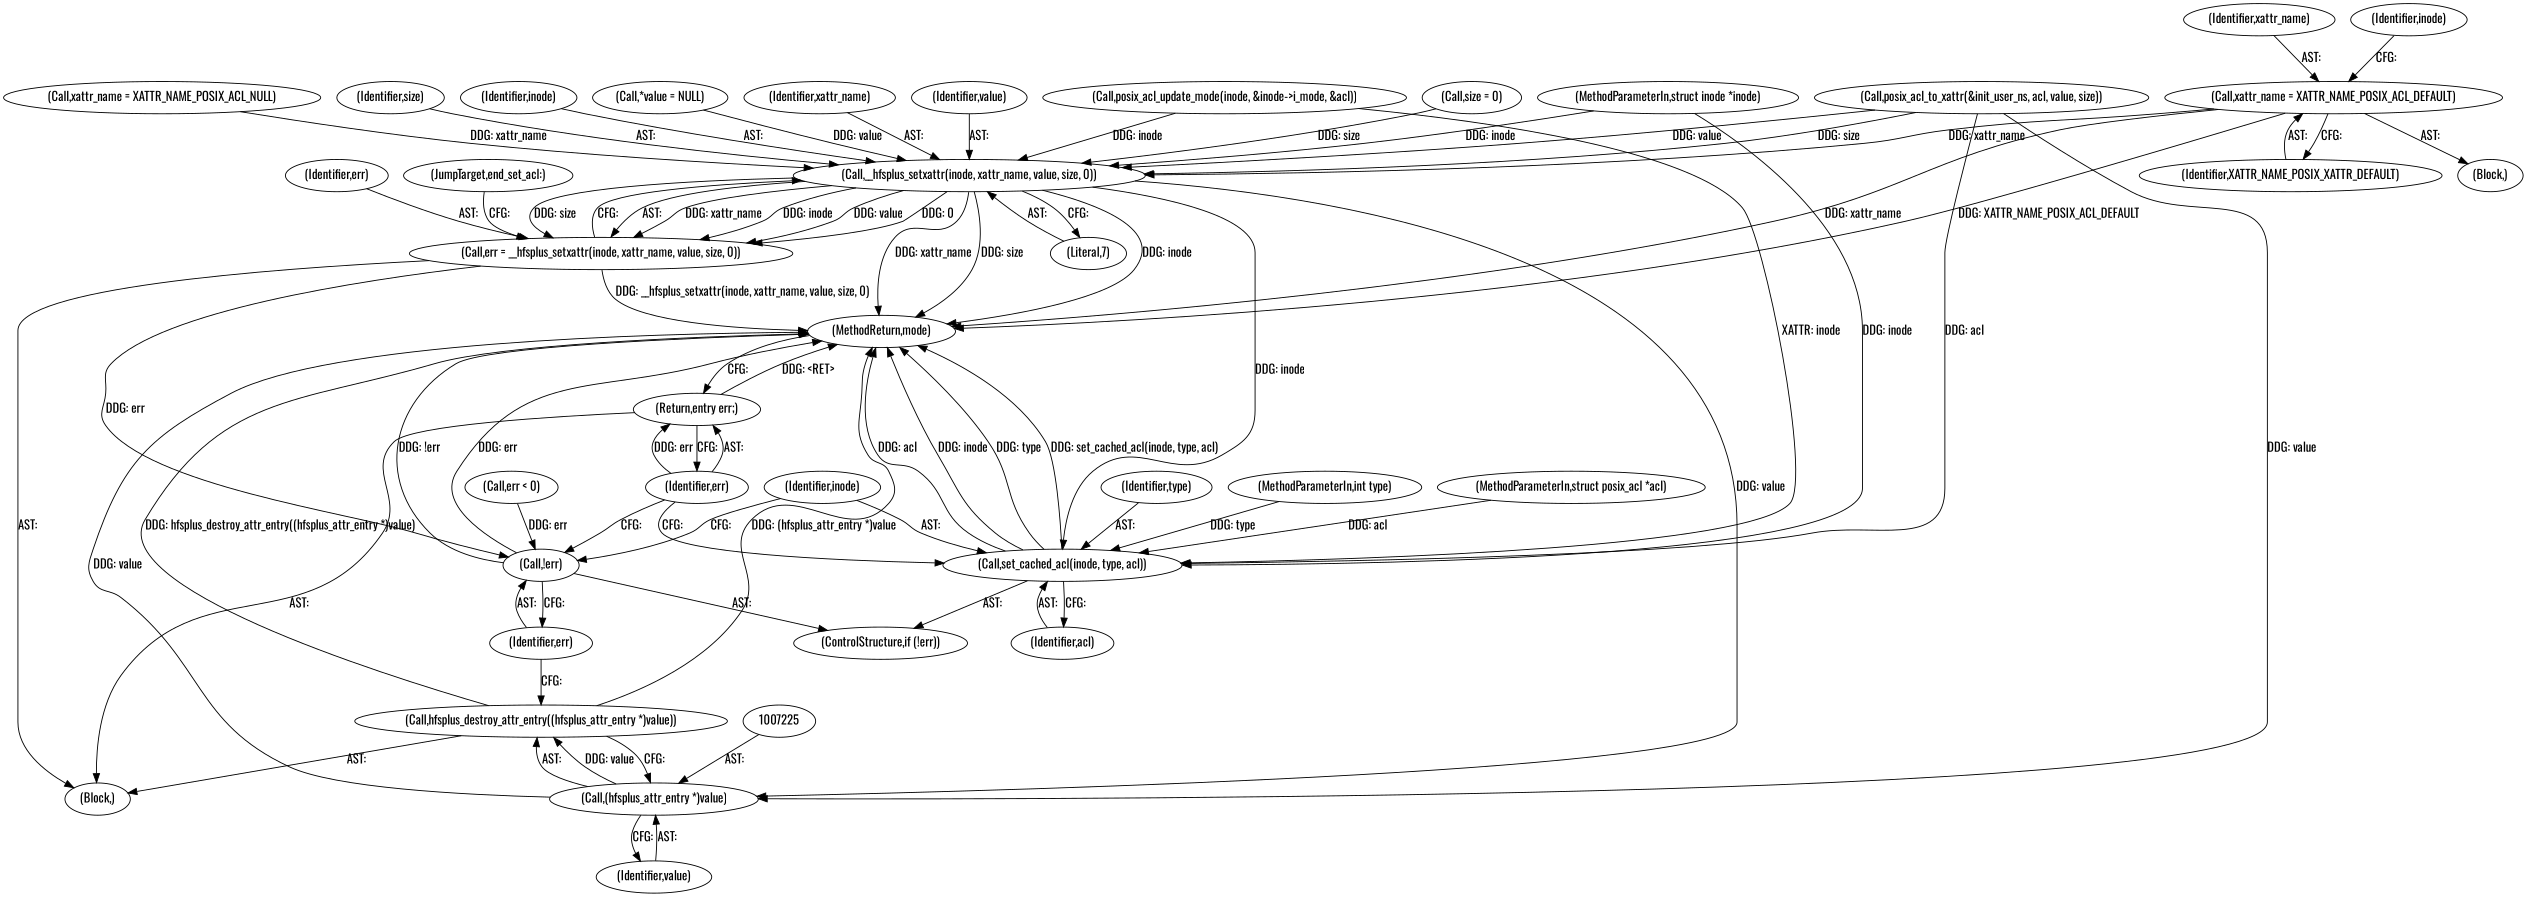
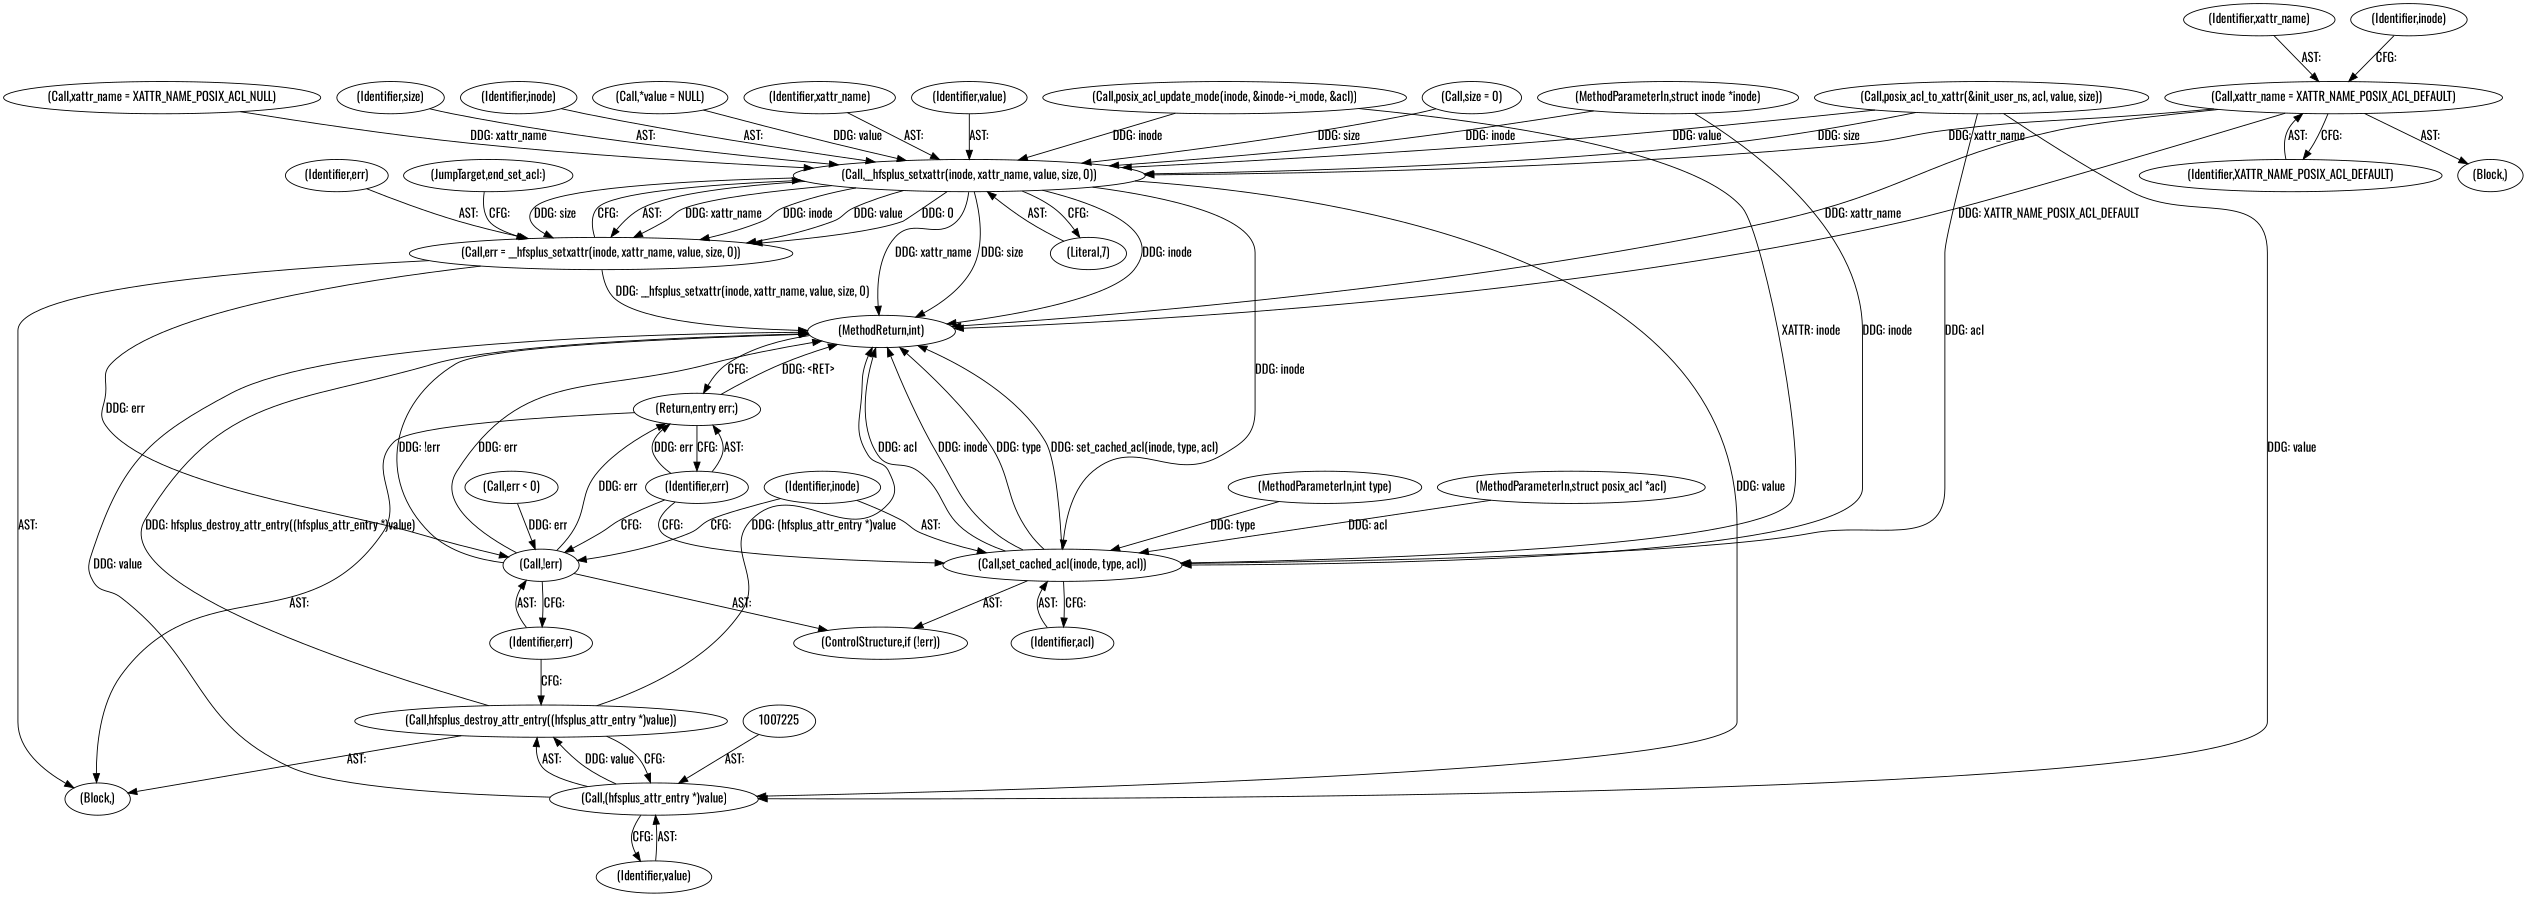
node "(Identifier,XATTR_NAME_POSIX_XATTR_DEFAULT)": label "(Identifier,XATTR_NAME_POSIX_XATTR_DEFAULT)" -> "(Identifier,XATTR_NAME_POSIX_ACL_DEFAULT)"
node "(MethodReturn,mode)": label "(MethodReturn,mode)" -> "(MethodReturn,int)"
edge "(Call,!err)" -> "(Return,entry err;)": added, label "DDG: err"
node "(Identifier,type)": removed
